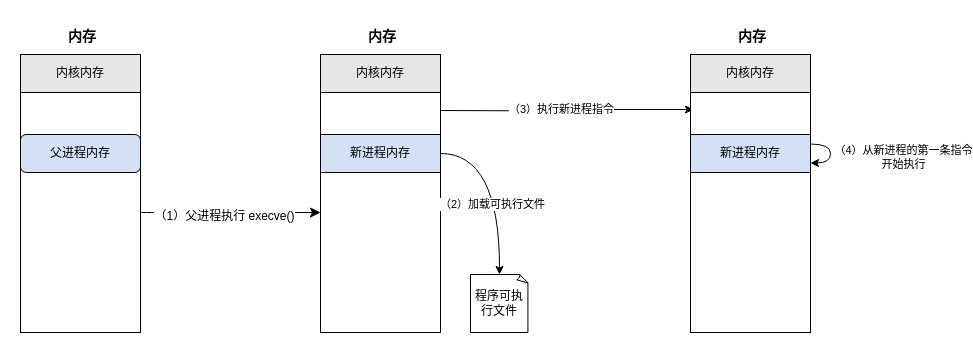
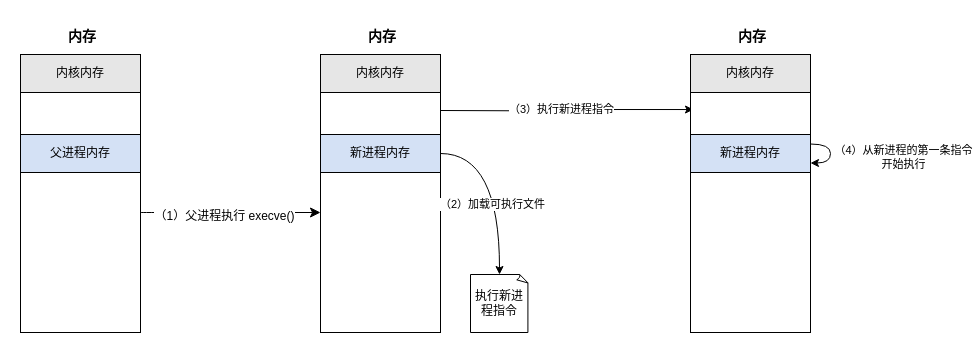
node "父进程内存": shape rounded rectangle -> rectangle
node "程序可执行文件": label "程序可执行文件" -> "执行新进程指令"
